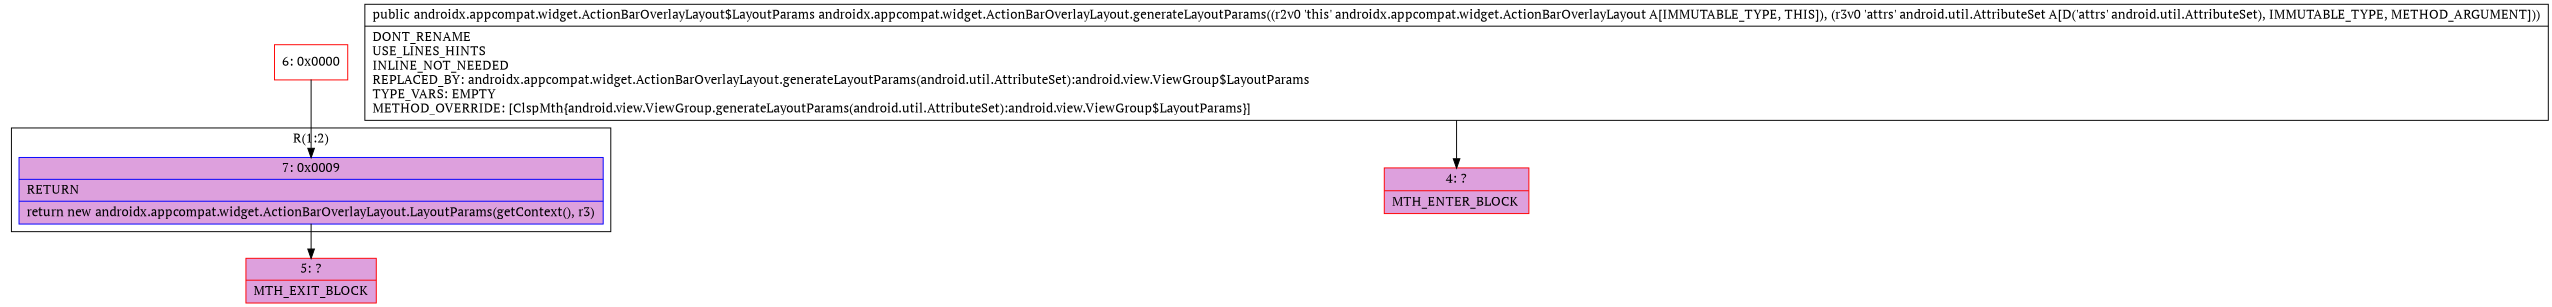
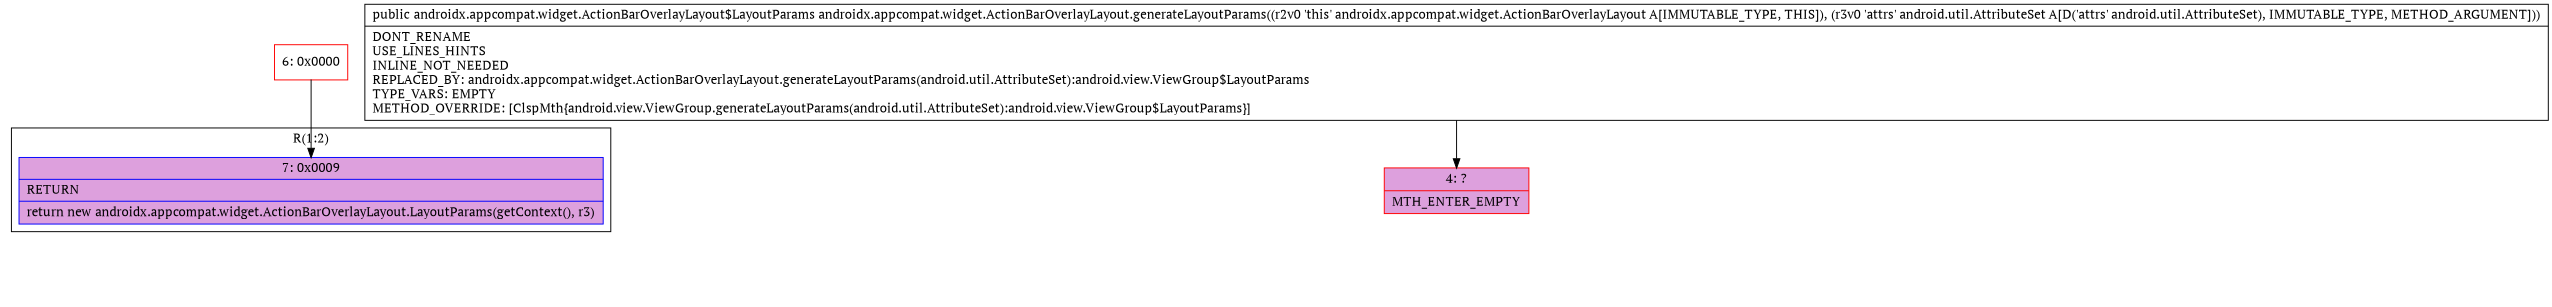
node "4: ?": text "MTH_ENTER_BLOCK" -> "MTH_ENTER_EMPTY"
node "5: ?": removed
